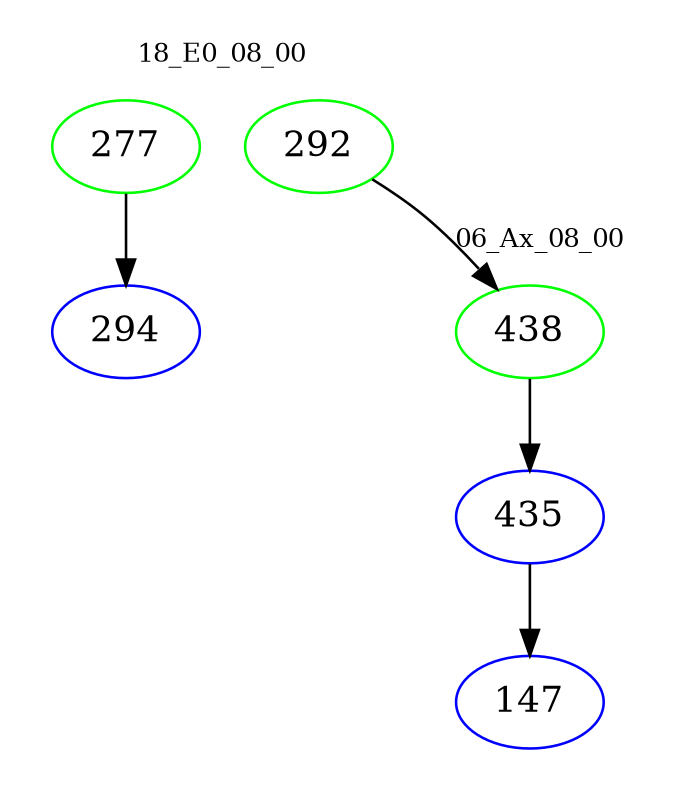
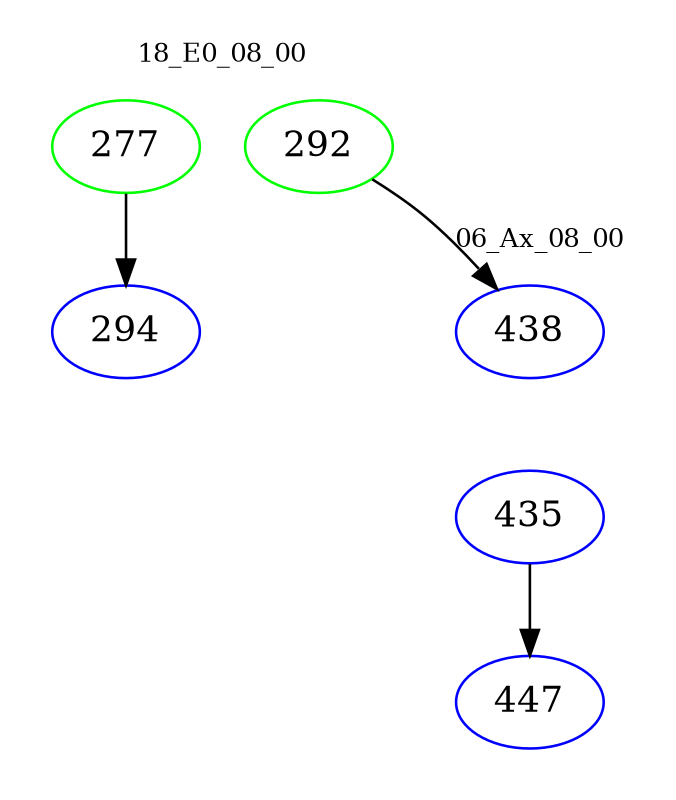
node "438": color green -> blue
edge "438" -> "435": removed
node "147": label "147" -> "447"
